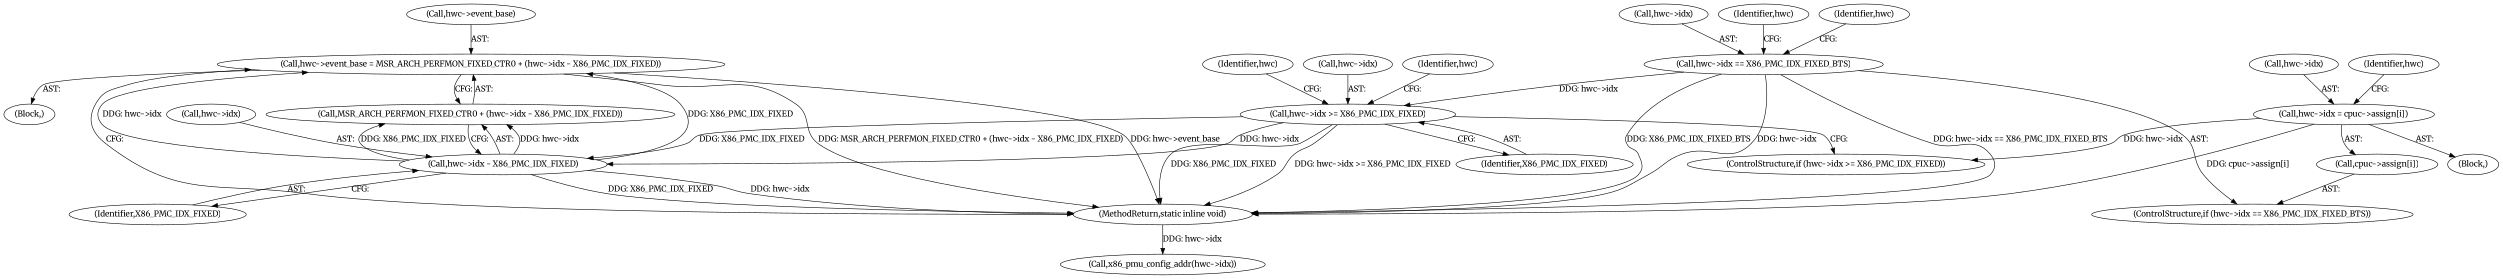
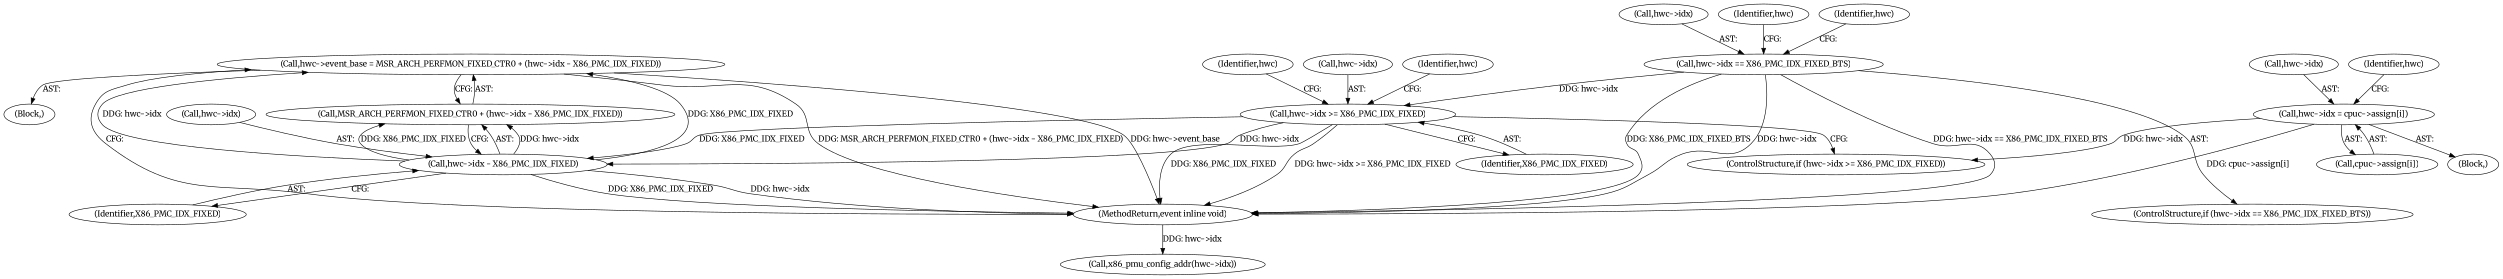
node "(Call,hwc->event_base)": removed
edge "(Call,cpuc->assign[i])" -> "(ControlStructure,if (hwc->idx == X86_PMC_IDX_FIXED_BTS))": now "(Call,cpuc->assign[i])" -> "(Call,hwc->idx = cpuc->assign[i])"
node "(MethodReturn,static inline void)": label "(MethodReturn,static inline void)" -> "(MethodReturn,event inline void)"
